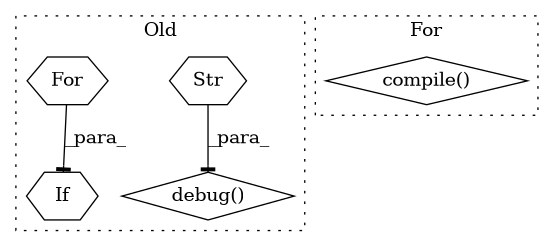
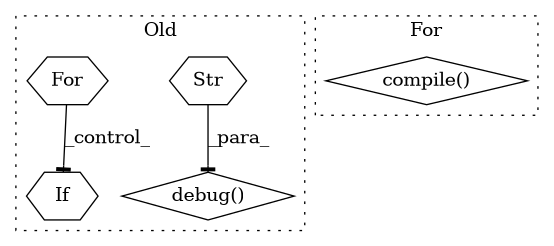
edge "For" -> "If": label "_para_" -> "_control_"
